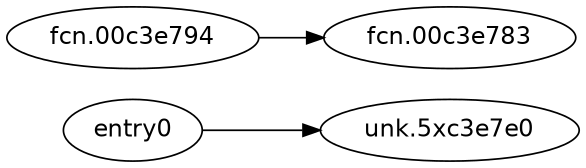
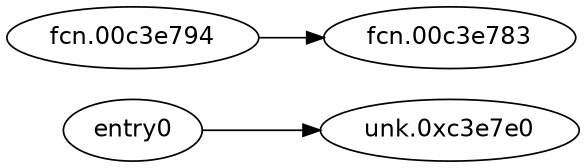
node "unk.5xc3e7e0": label "unk.5xc3e7e0" -> "unk.0xc3e7e0"
